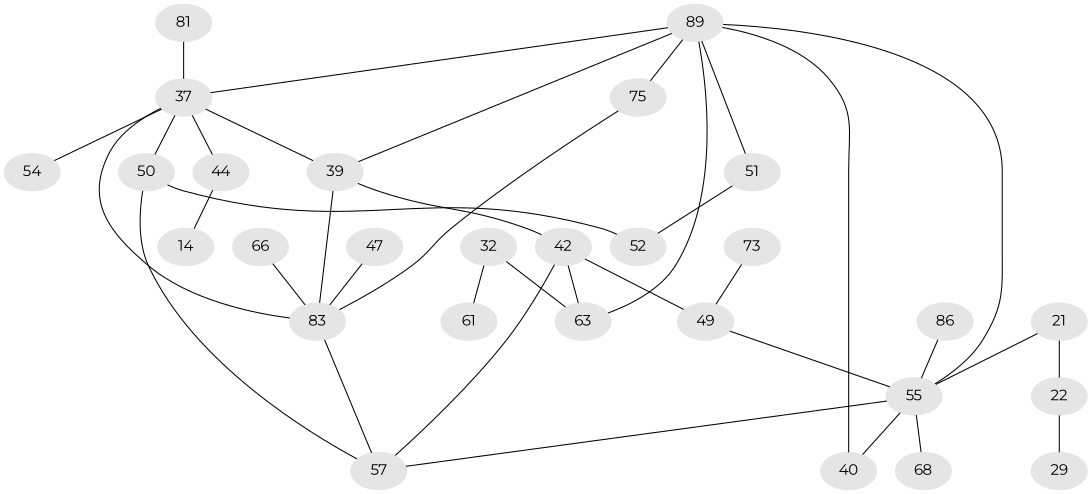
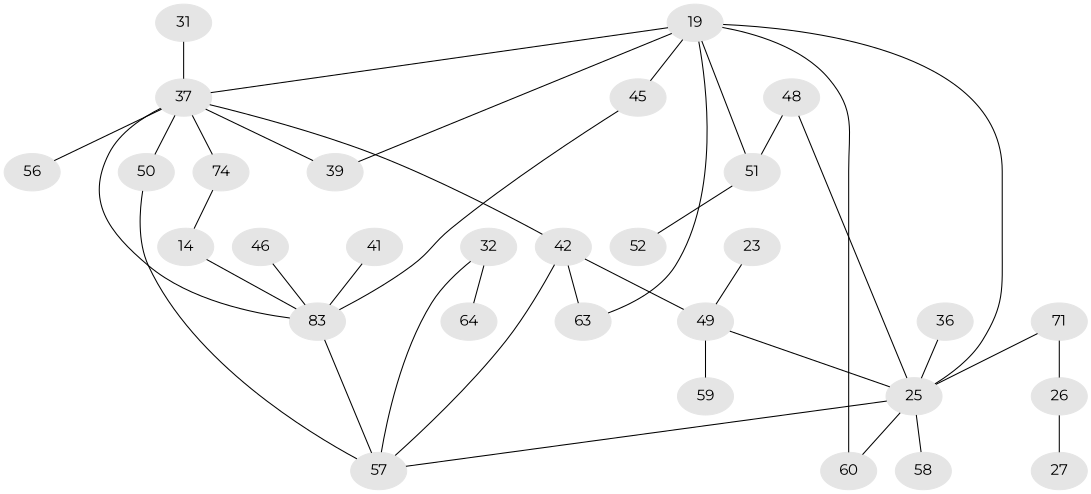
node "81": label "81" -> "31"
node "89": label "89" -> "19"
node "75": label "75" -> "45"
node "48": added
node "54": label "54" -> "56"
node "44": label "44" -> "74"
edge "39" -- "42": now "37" -- "42"
edge "50" -- "52": removed
node "66": label "66" -> "46"
edge "39" -- "83": now "14" -- "83"
node "47": label "47" -> "41"
node "73": label "73" -> "23"
edge "32" -- "63": now "32" -- "57"
node "61": label "61" -> "64"
node "86": label "86" -> "36"
node "21": label "21" -> "71"
node "59": added
node "55": label "55" -> "25"
node "22": label "22" -> "26"
node "40": label "40" -> "60"
node "68": label "68" -> "58"
node "29": label "29" -> "27"
